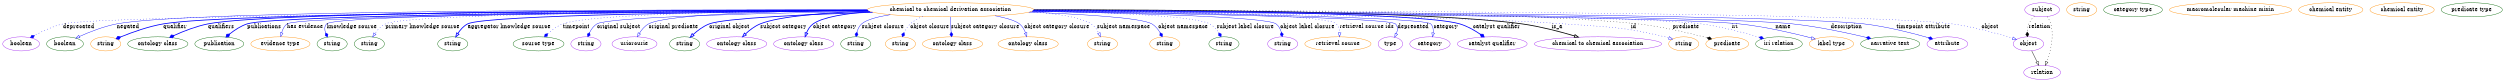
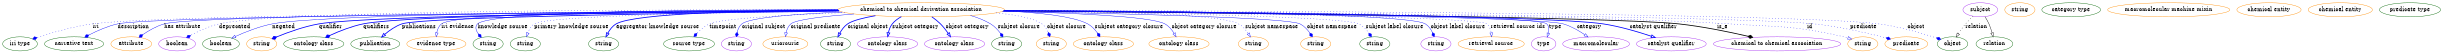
edge "chemical to chemical derivation association" -> "catalyst qualifier": arrowhead diamond -> onormal
edge "chemical to chemical derivation association" -> "chemical to chemical association": arrowhead onormal -> diamond
edge "chemical to chemical derivation association" -> "publication": arrowhead diamond -> onormal
edge "chemical to chemical derivation association" -> "predicate": color black -> blue
edge "chemical to chemical derivation association" -> "object": arrowhead onormal -> diamond
edge "subject" -> "object": arrowhead diamond -> onormal
edge "chemical to chemical derivation association" -> "evidence type": label "has evidence" -> "iri evidence"
edge "chemical to chemical derivation association" -> "type": label "deprecated" -> "type"
edge "chemical to chemical derivation association" -> "attribute": label "timepoint attribute" -> "has attribute"
edge "subject" -> "relation": style dotted -> solid
node "uriorcurie": color purple -> darkorange
node "category": label "category" -> "macromolecular"
node "iri relation": label "iri relation" -> "iri type"
node "label type": removed
node "attribute": color purple -> darkorange
node "object": color purple -> darkgreen
edge "object" -> "relation": removed
node "relation": color purple -> darkgreen
